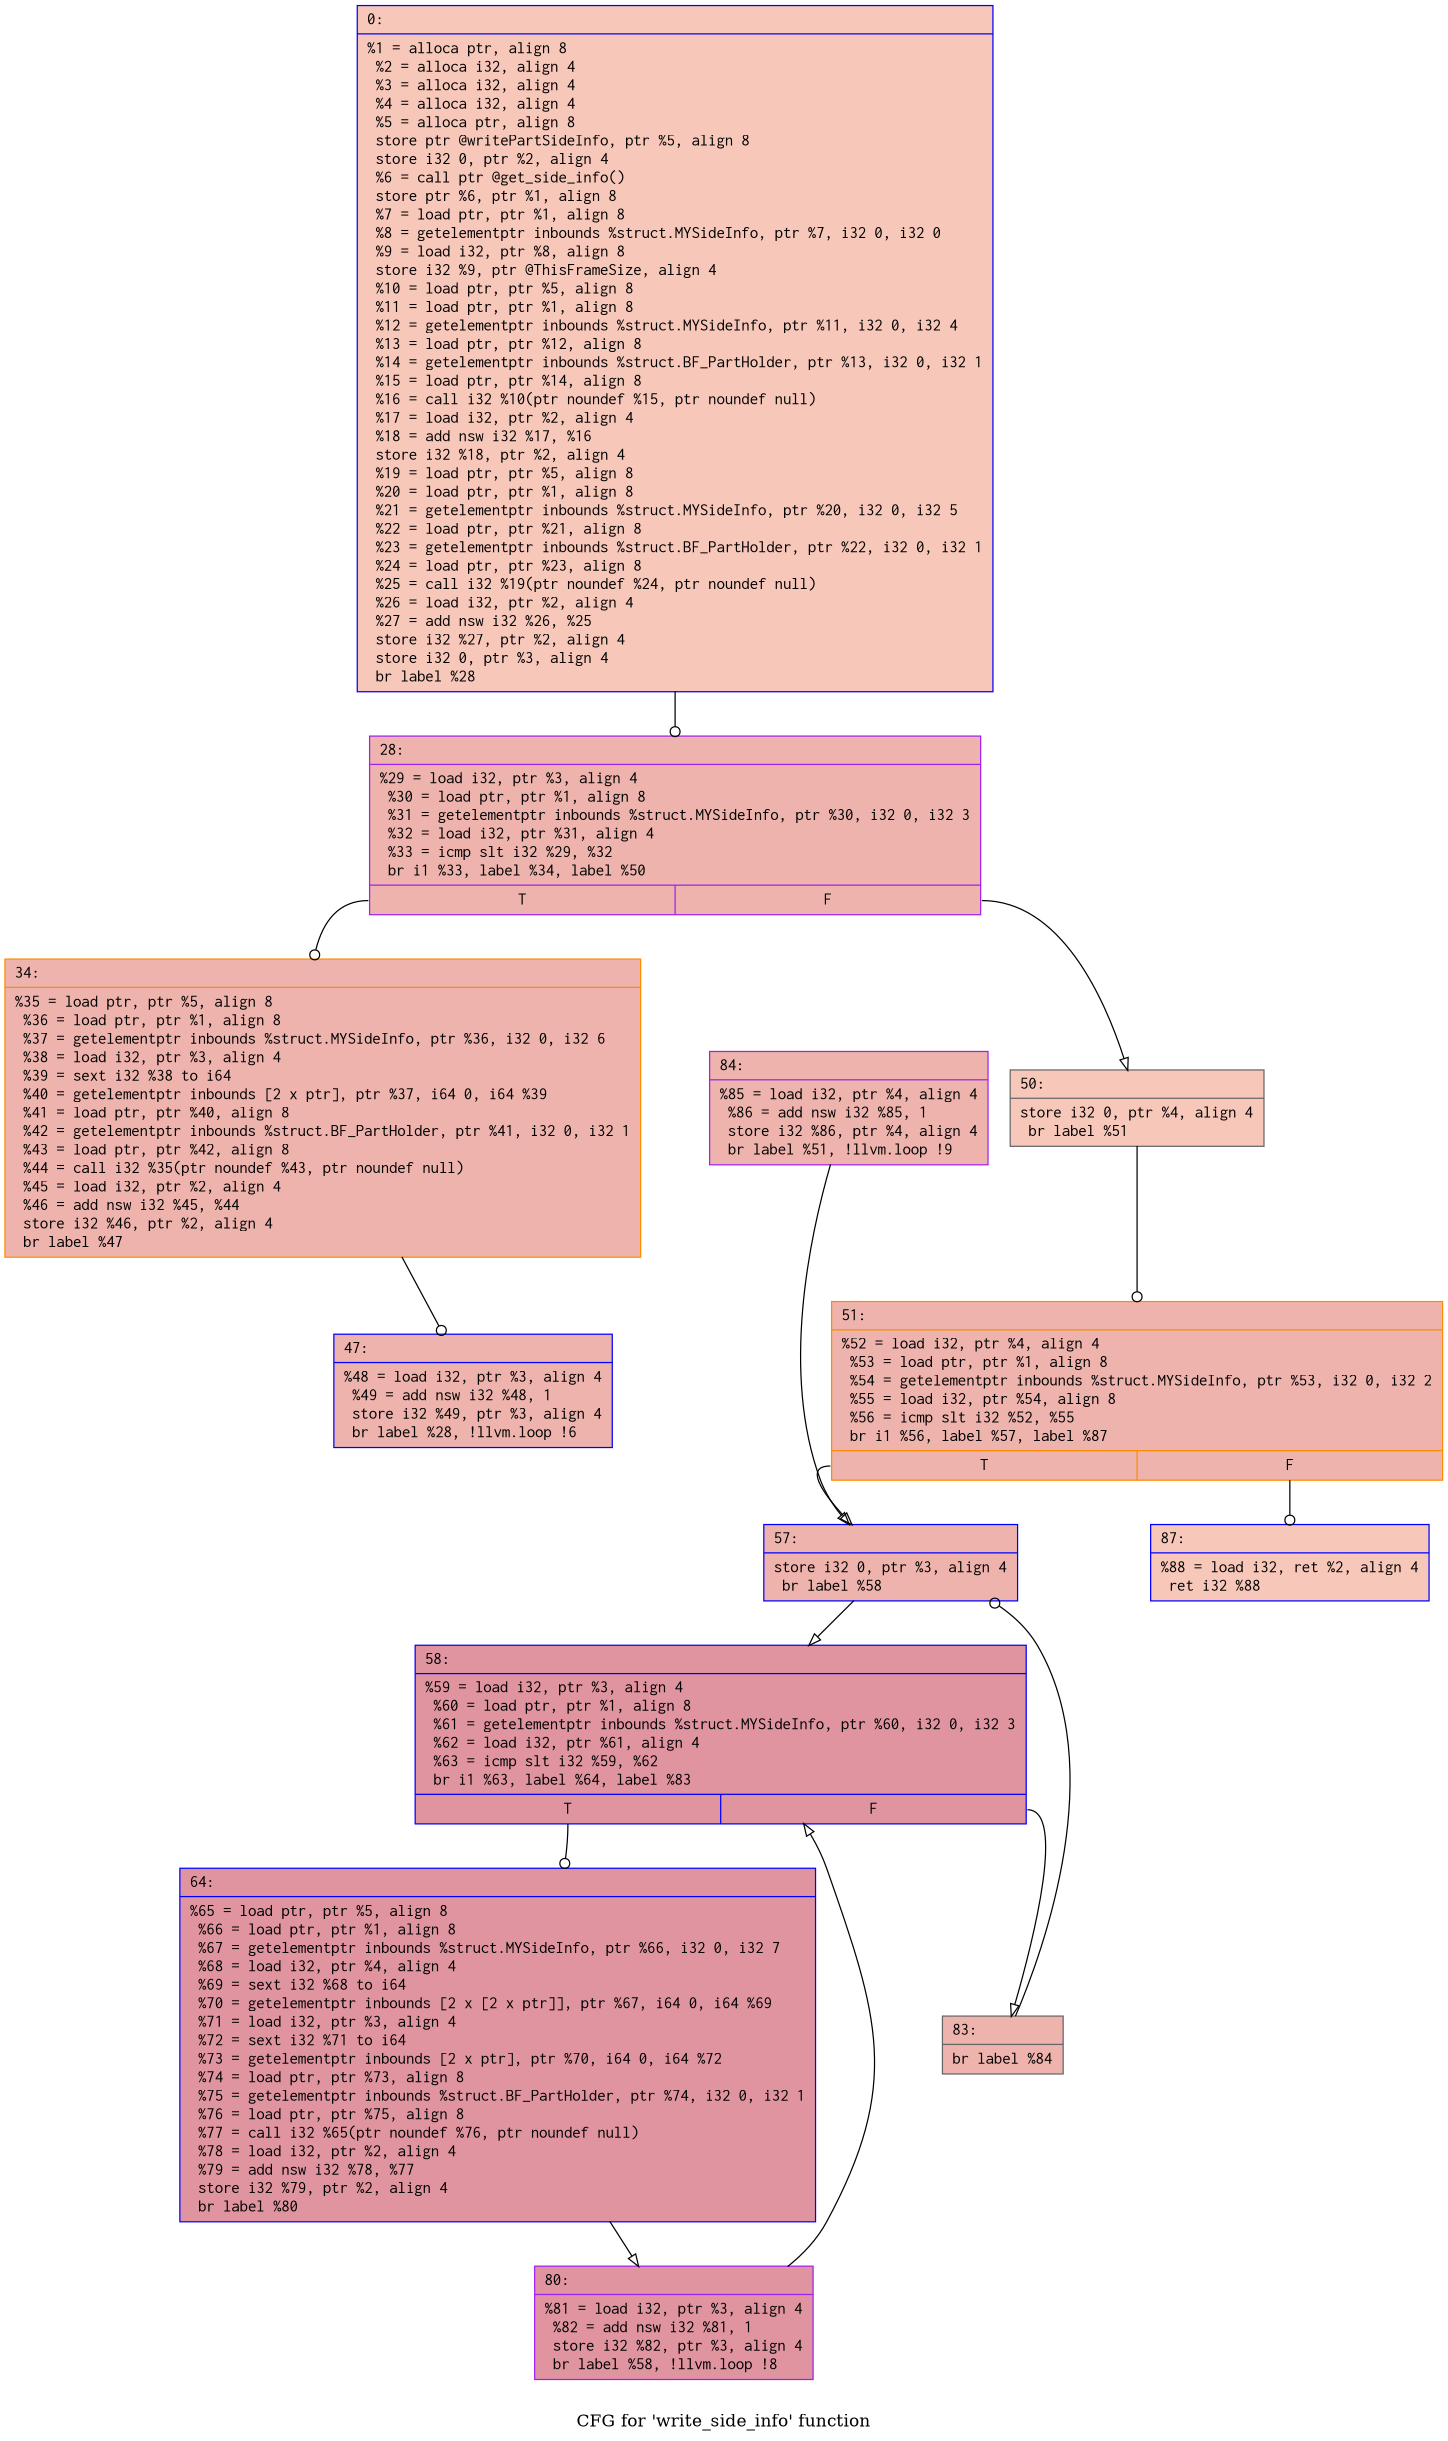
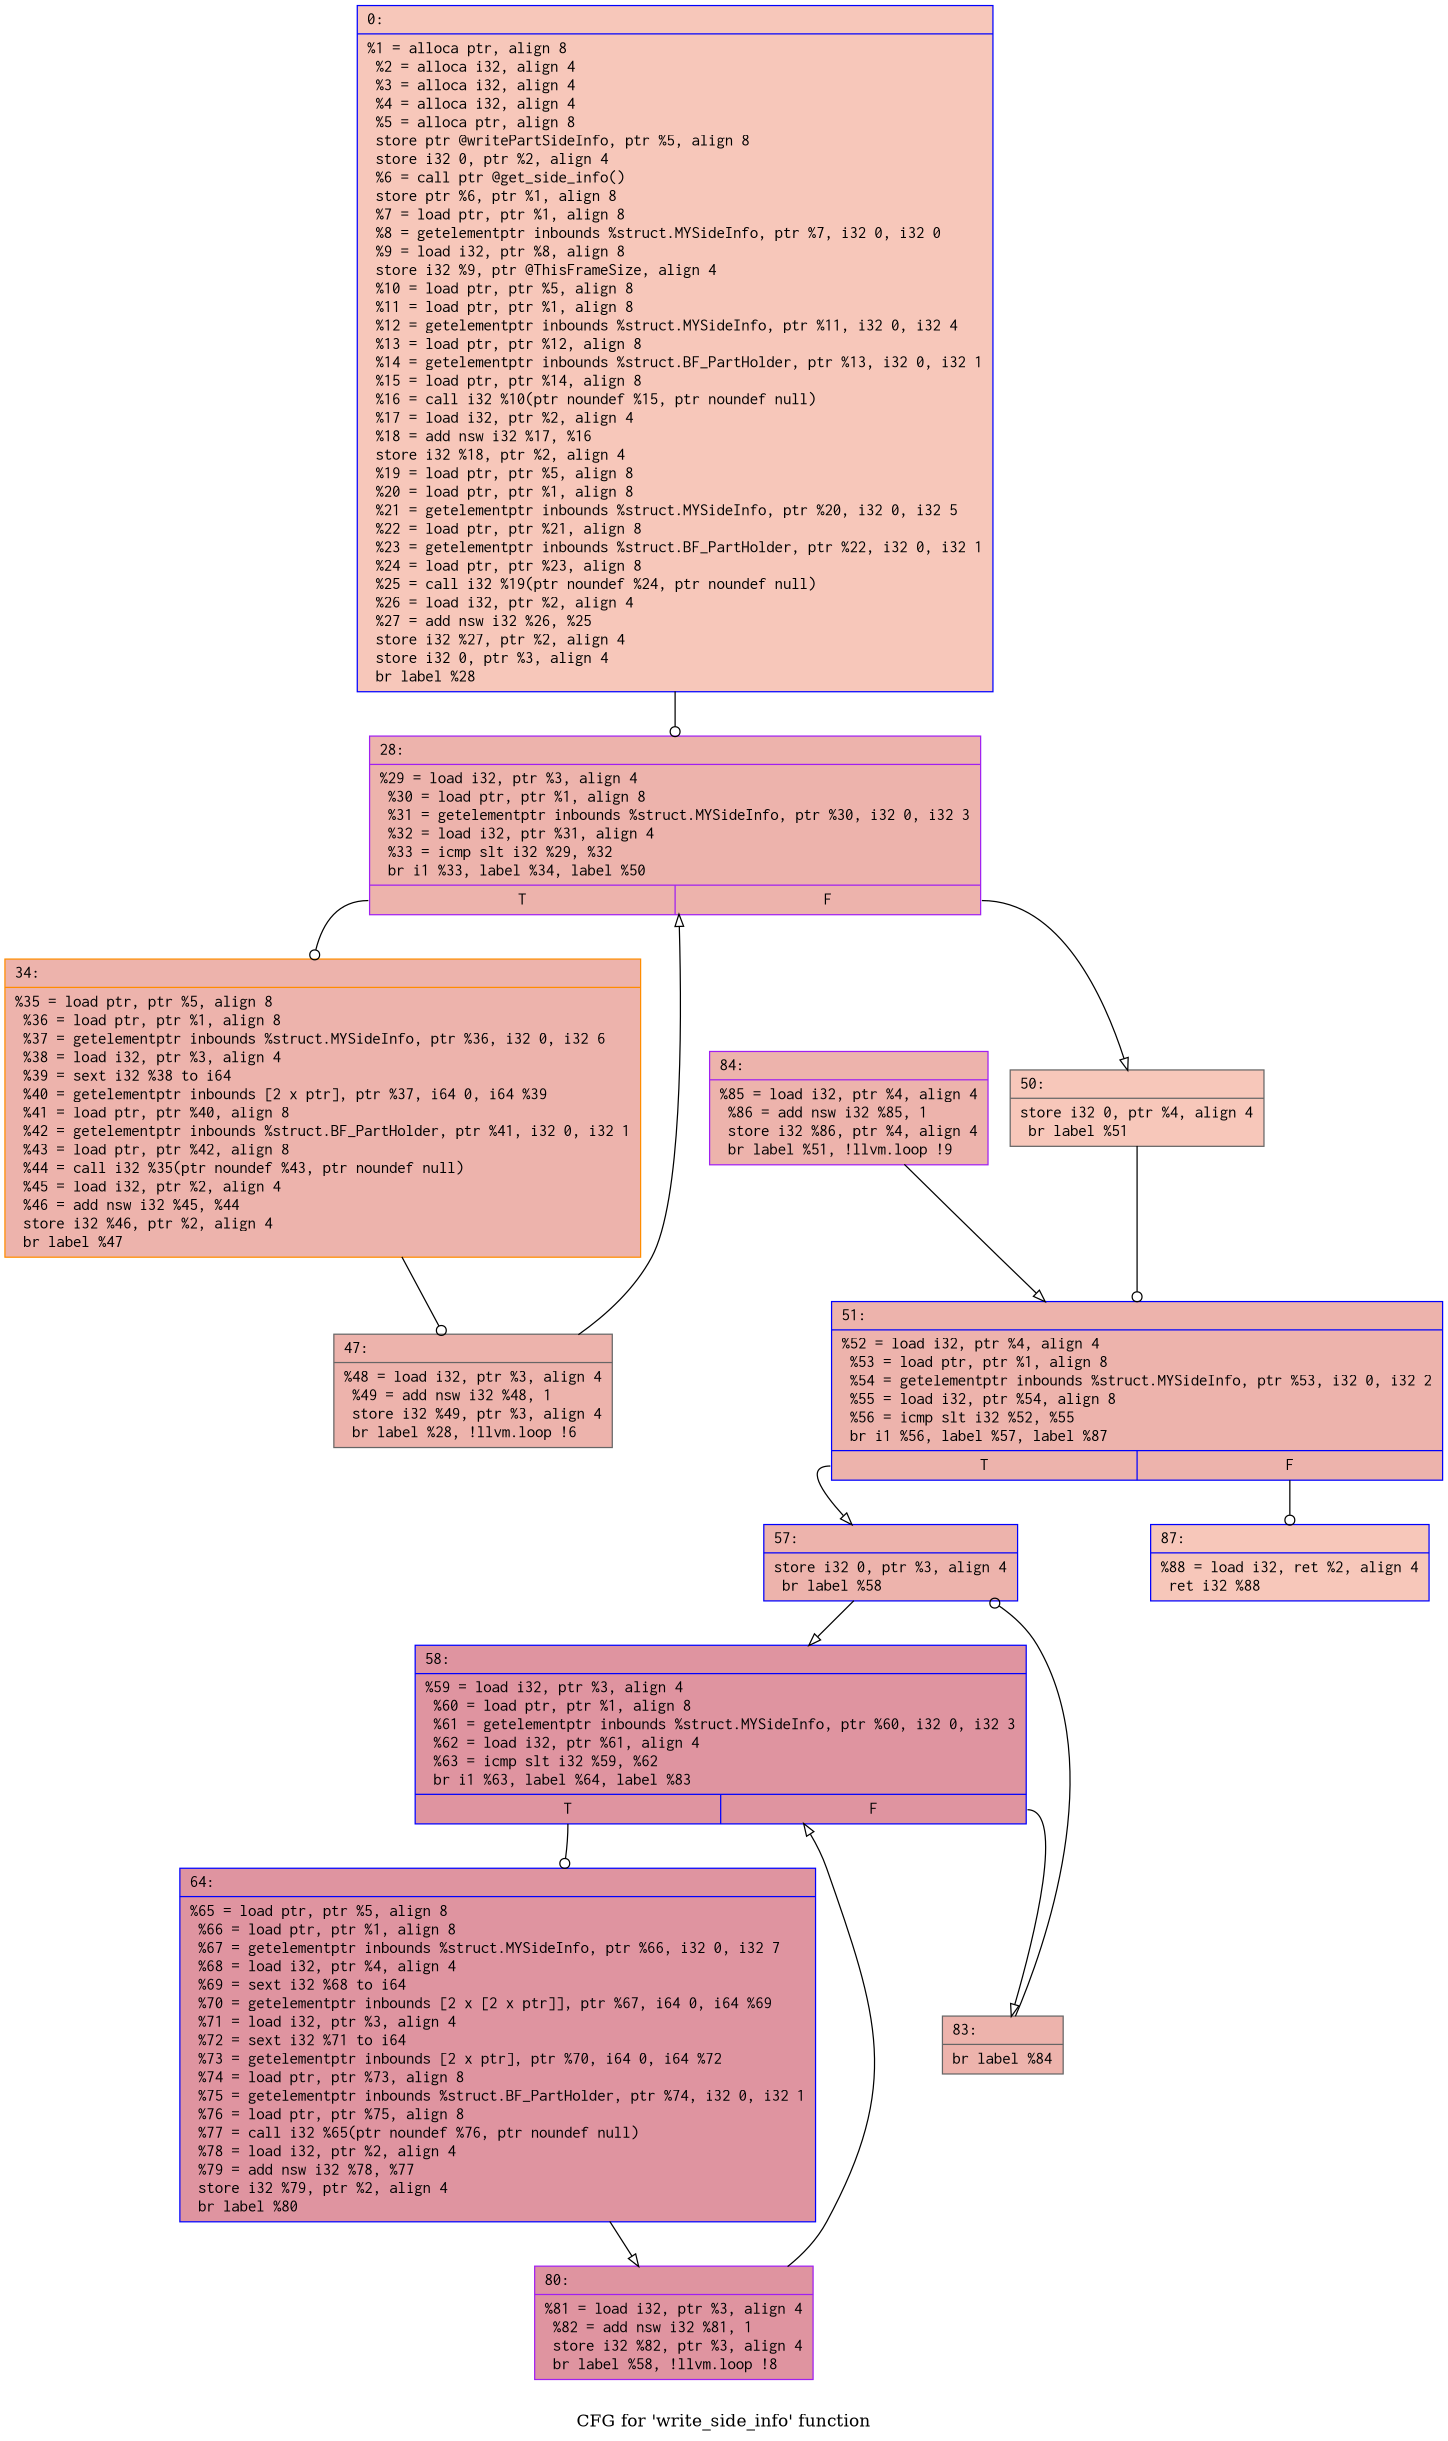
edge "47:" -> "28:": added
edge "84:" -> "57:": now "84:" -> "51:"
node "47:": color blue -> gray40
node "51:": color darkorange -> blue
